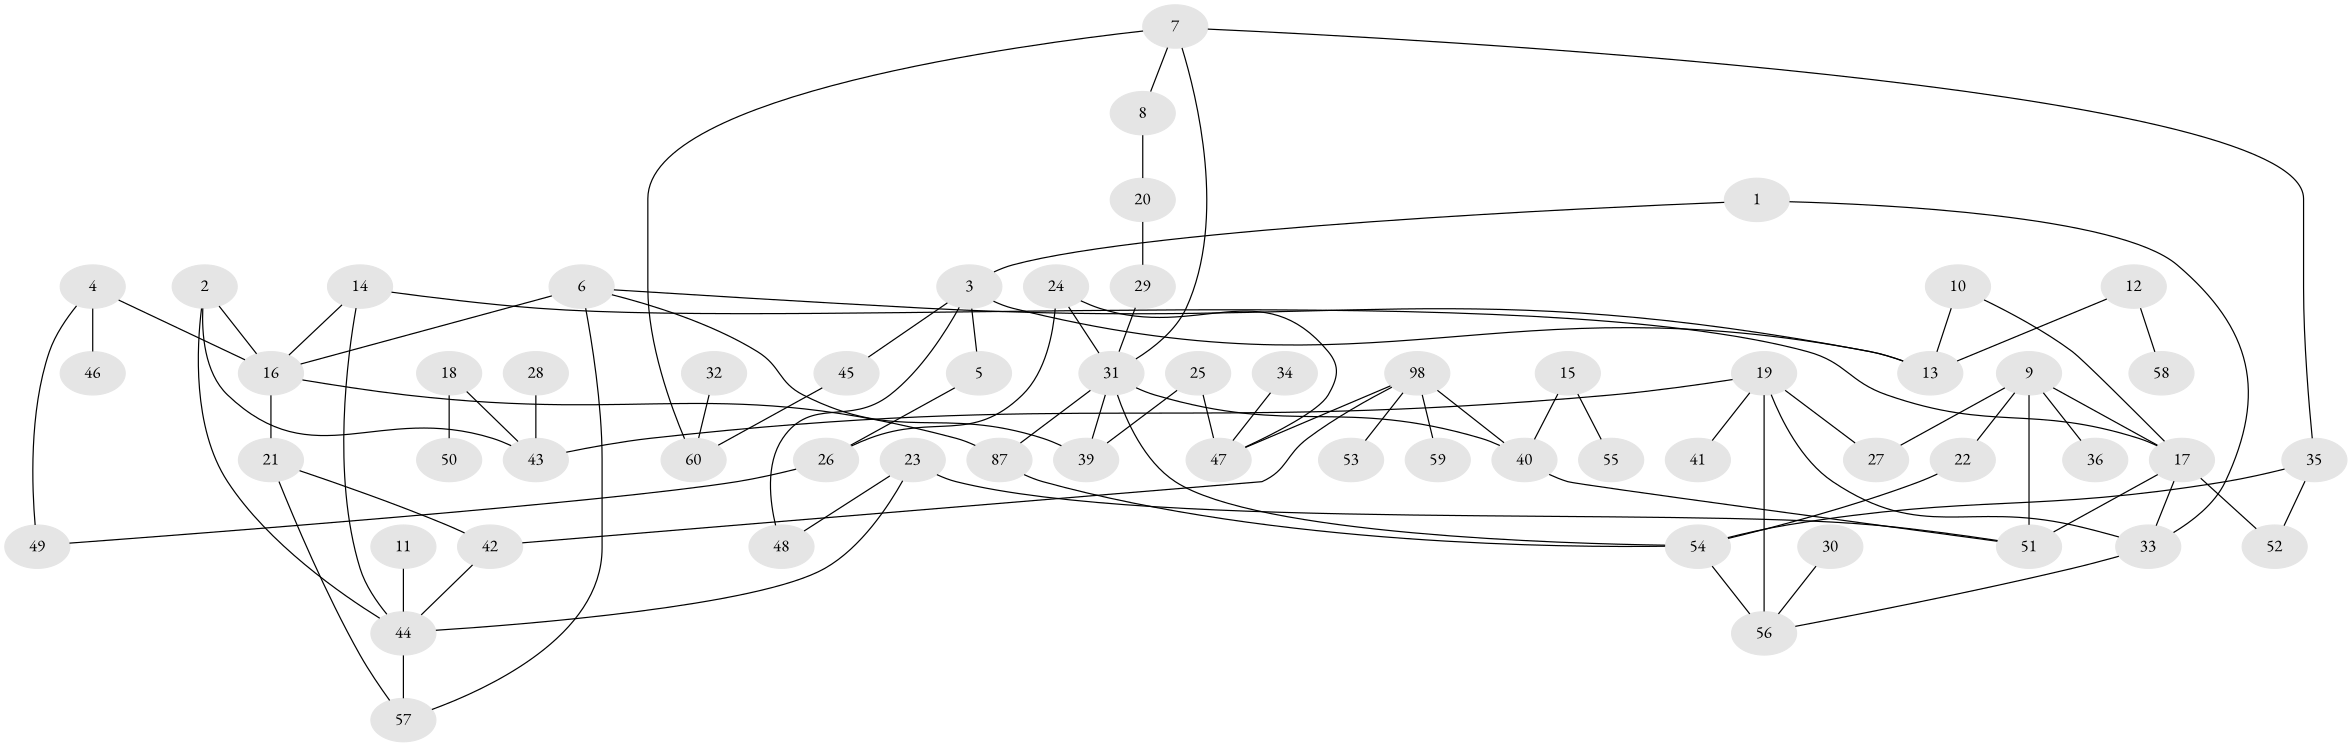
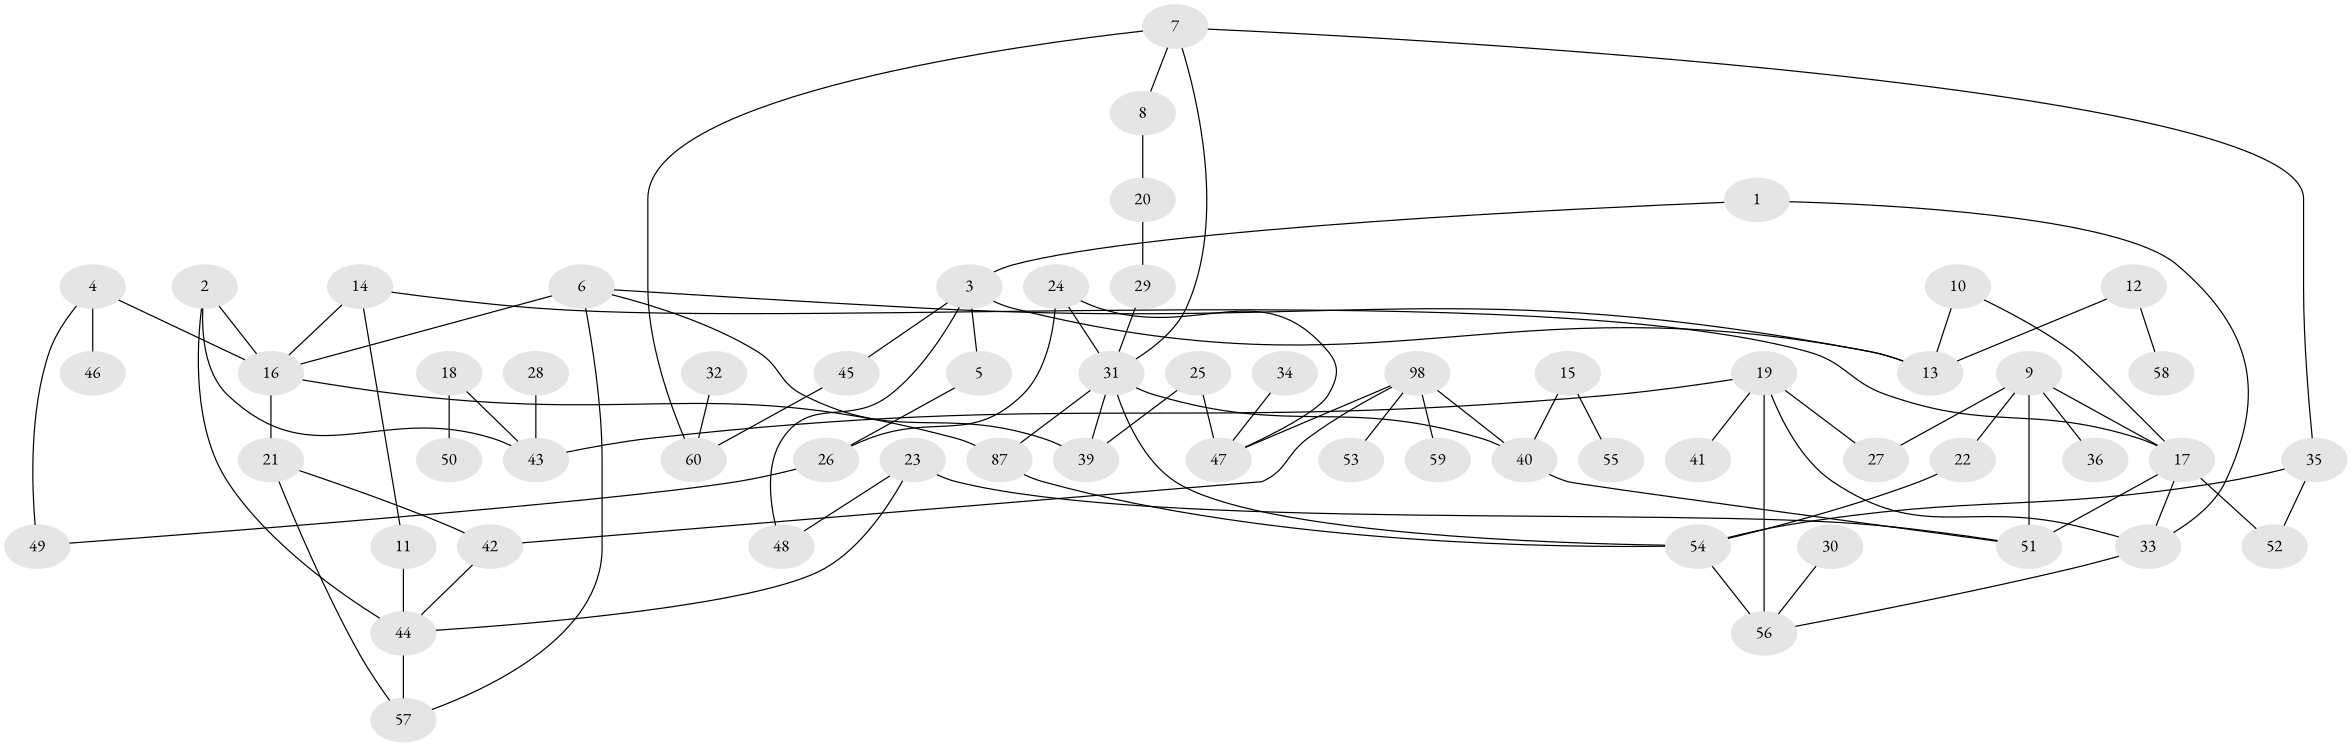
edge "14" -- "44": now "14" -- "11"
